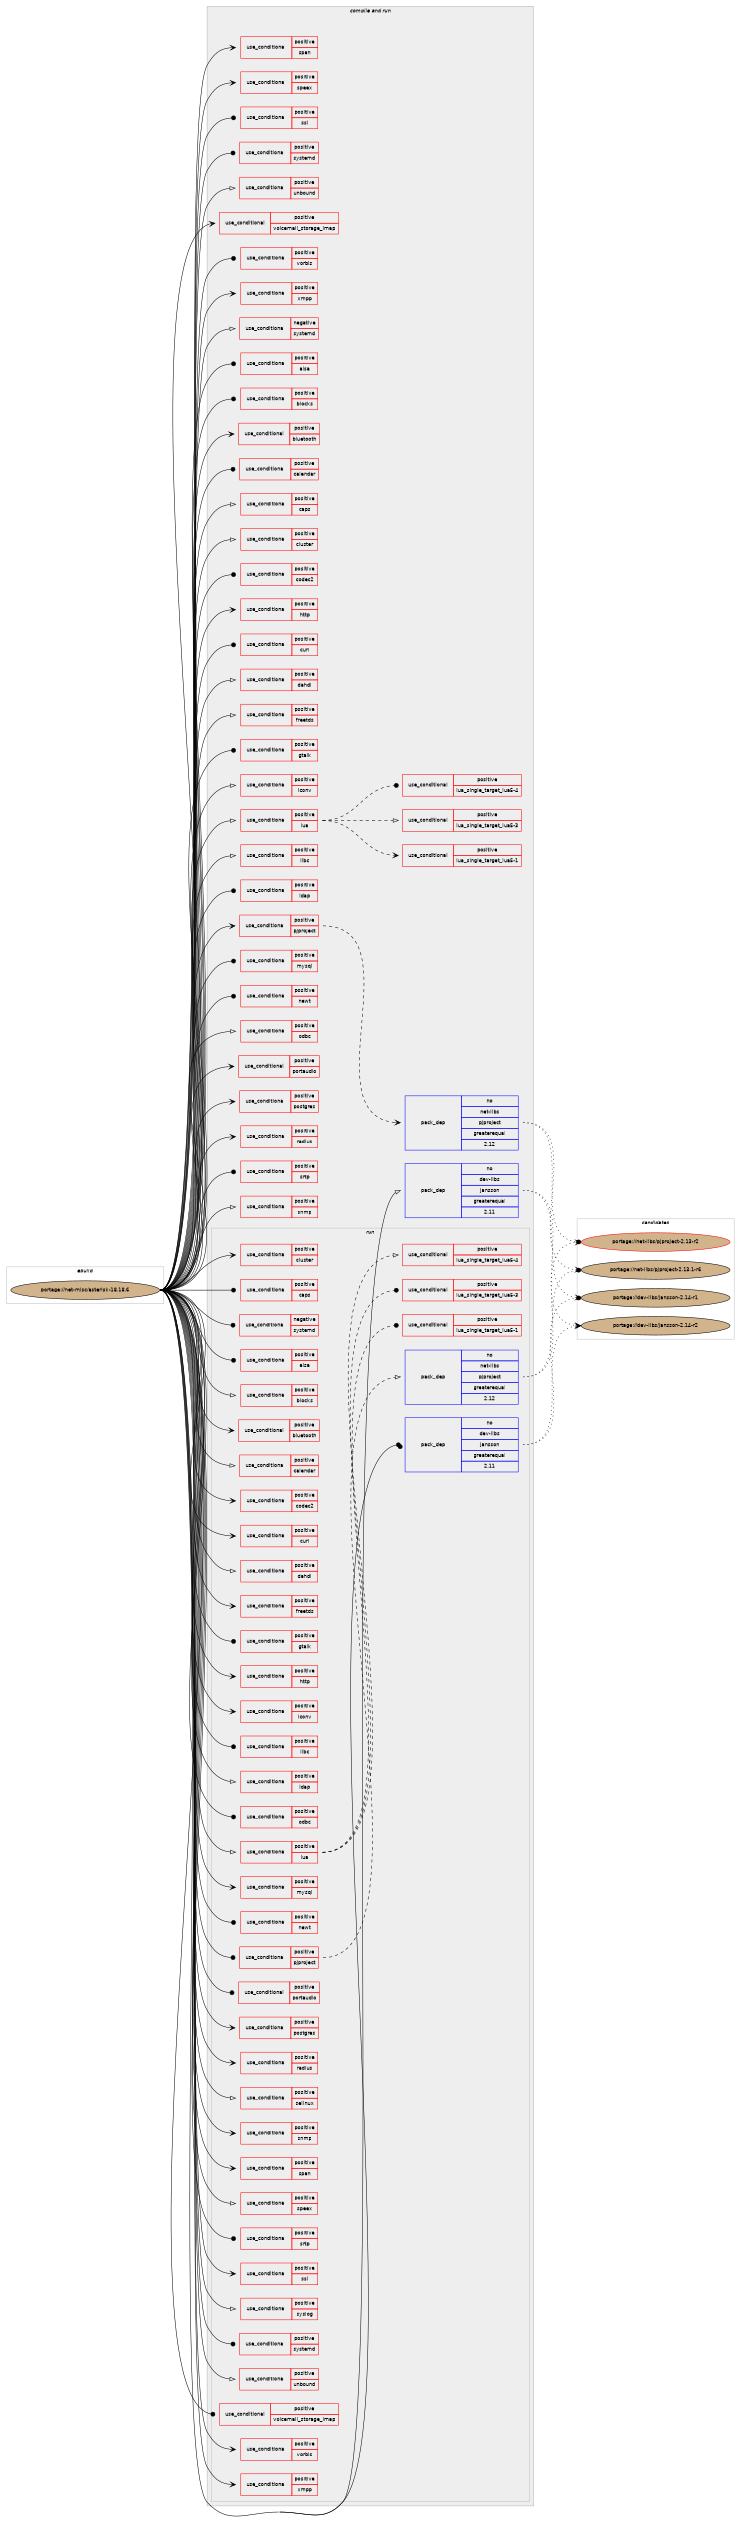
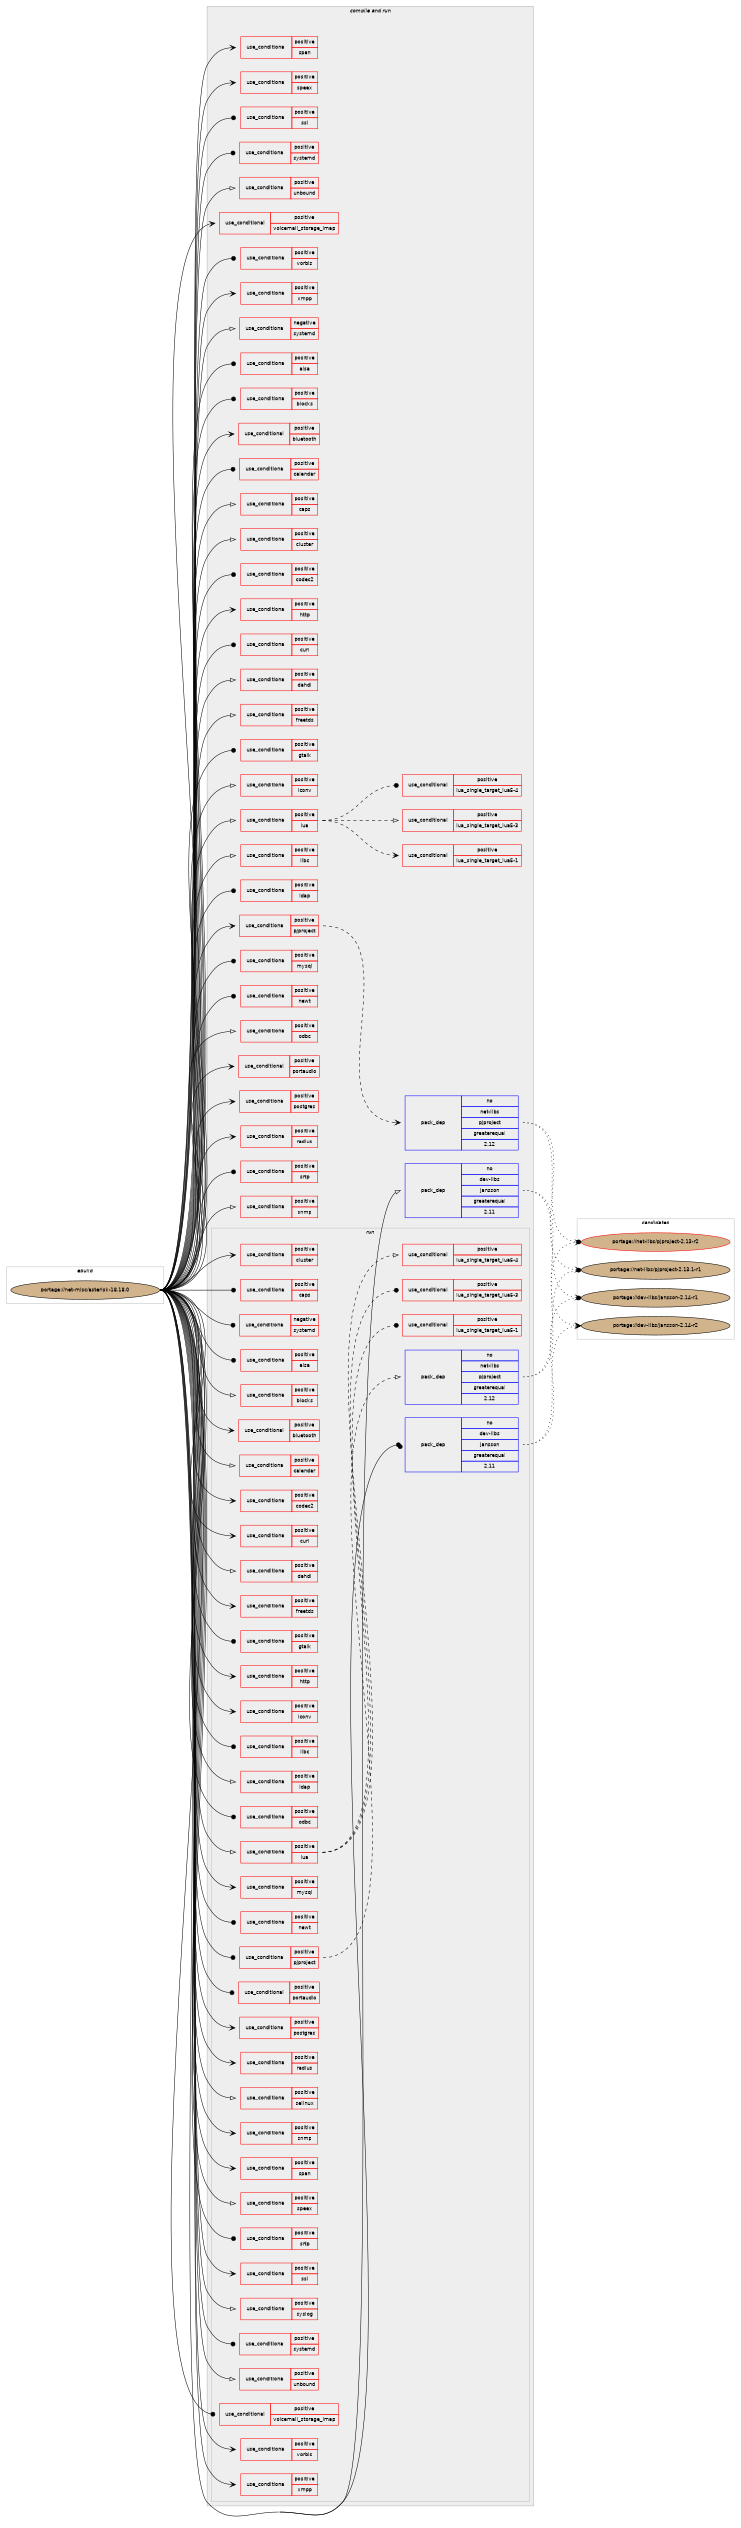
node "portage://net-libs/pjproject-2.13.1-r6": label "portage://net-libs/pjproject-2.13.1-r6" -> "portage://net-libs/pjproject-2.13.1-r1"
node "portage://net-misc/asterisk-18.18.6": label "portage://net-misc/asterisk-18.18.6" -> "portage://net-misc/asterisk-18.18.0"
